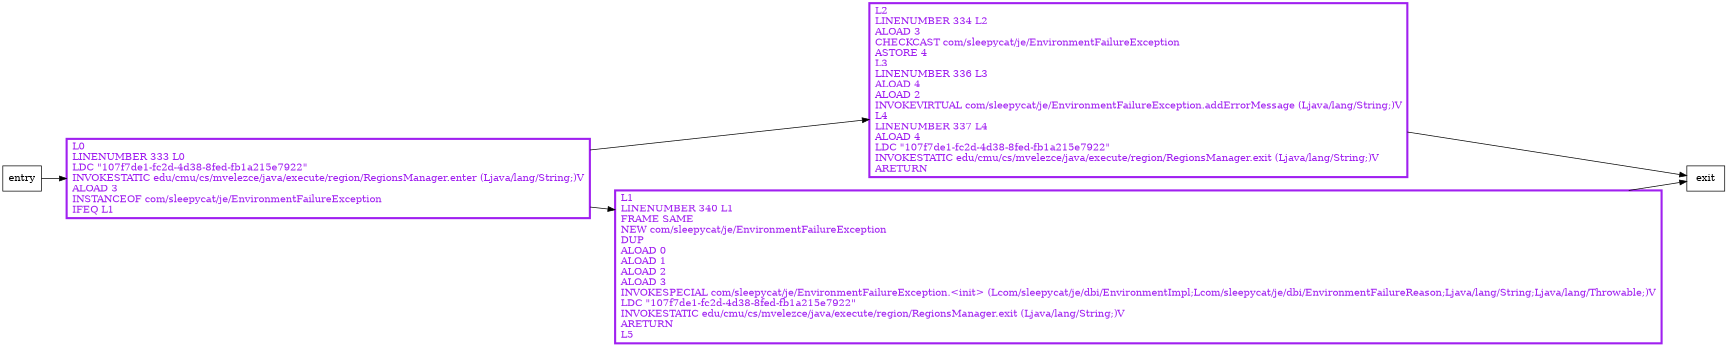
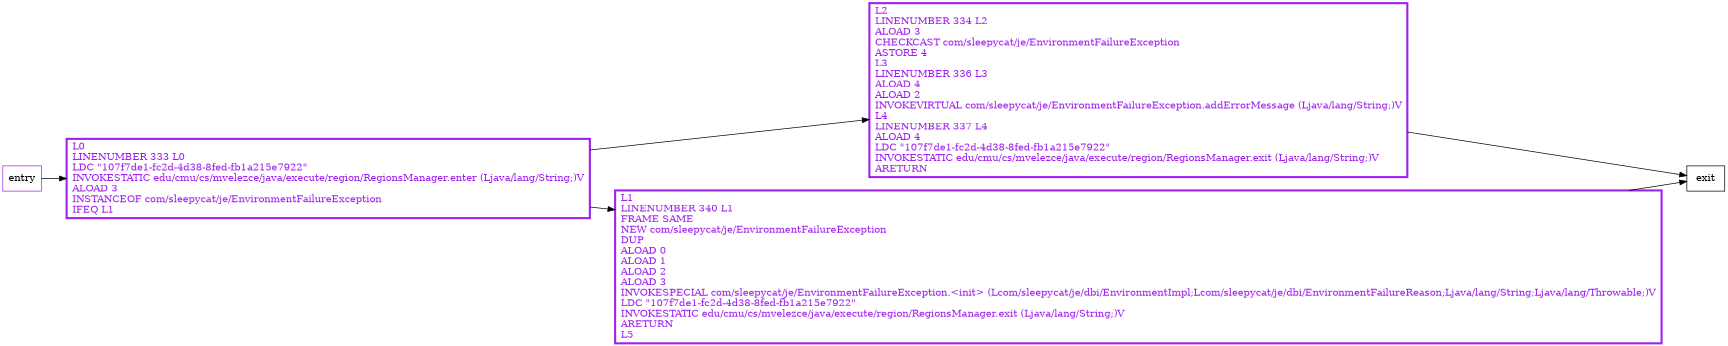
node "entry": color black -> purple
